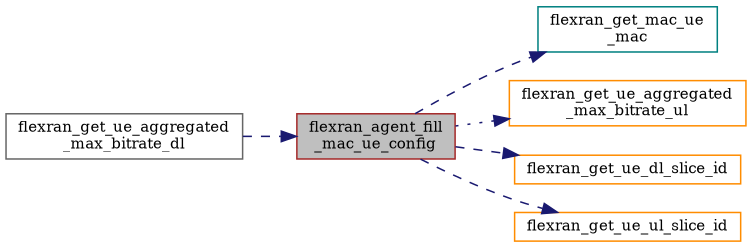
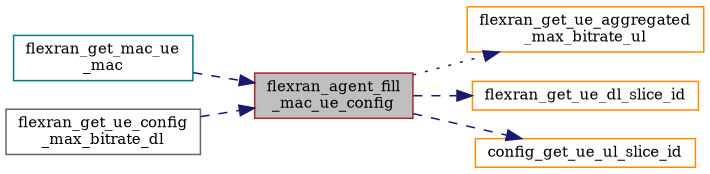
edge "flexran_agent_fill _mac_ue_config" -> "flexran_get_mac_ue _mac": reversed
node "flexran_get_ue_aggregated _max_bitrate_dl": label "flexran_get_ue_aggregated _max_bitrate_dl" -> "flexran_get_ue_config _max_bitrate_dl"
node "flexran_get_ue_ul_slice_id": label "flexran_get_ue_ul_slice_id" -> "config_get_ue_ul_slice_id"
